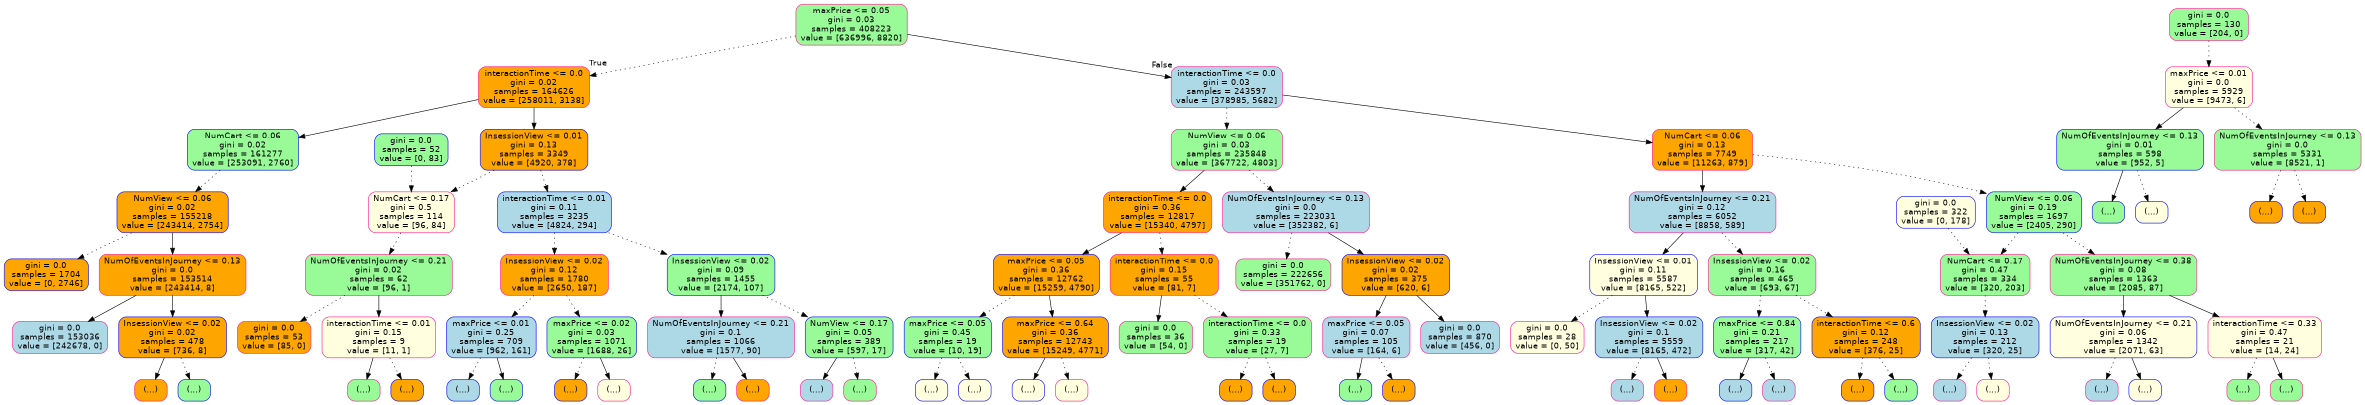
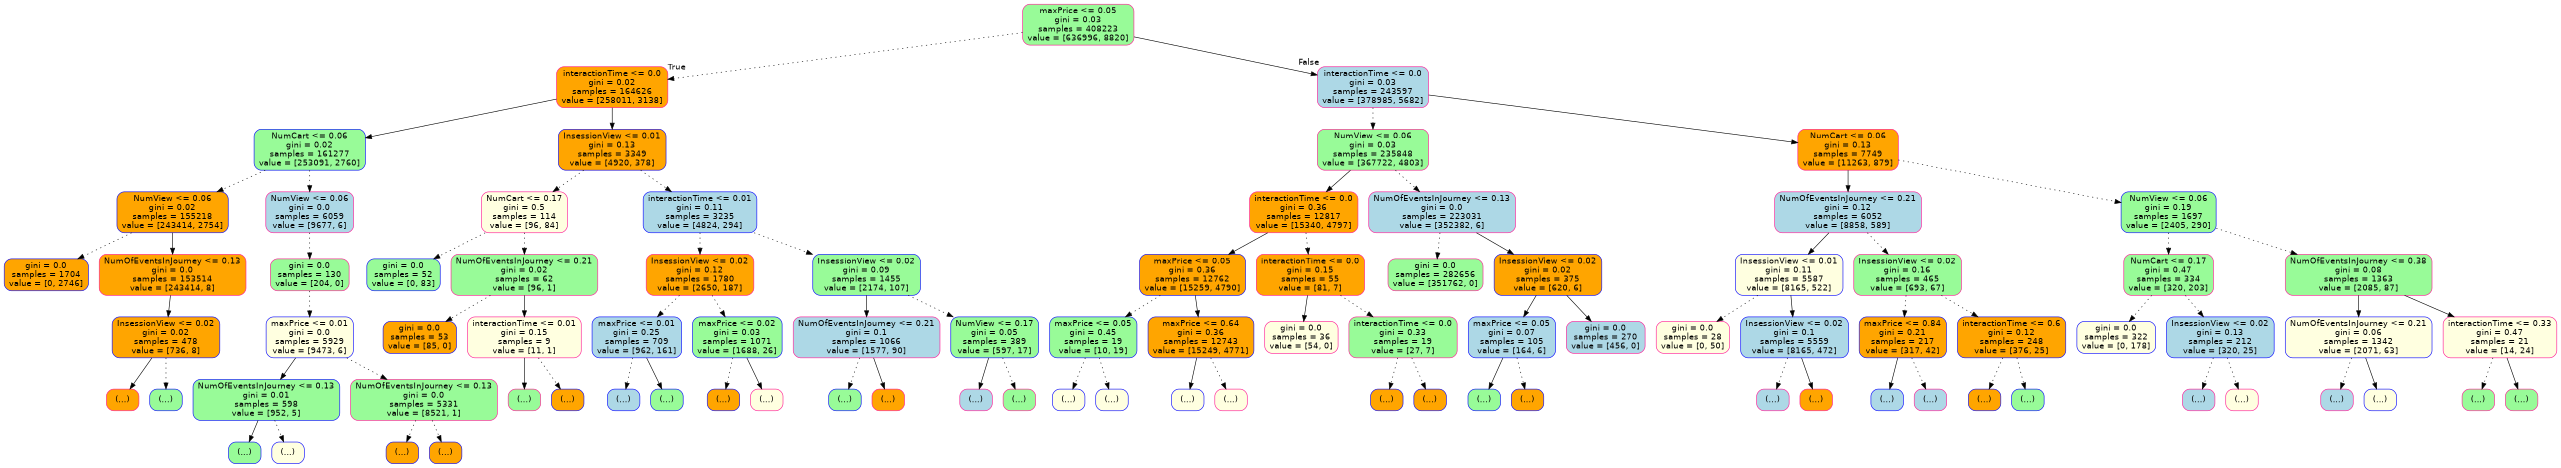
node "maxPrice <= 0.01 gini = 0.0 samples = 5929 value = [9473, 6]": color deeppink -> blue
edge "gini = 0.0 samples = 52 value = [0, 83]" -> "NumCart <= 0.17 gini = 0.5 samples = 114 value = [96, 84]": reversed
node "NumView <= 0.06 gini = 0.0 samples = 6059 value = [9677, 6]": added
edge "gini = 0.0 samples = 322 value = [0, 178]" -> "NumCart <= 0.17 gini = 0.47 samples = 334 value = [320, 203]": reversed
node "gini = 0.0 samples = 222656 value = [351762, 0]": label "gini = 0.0 samples = 222656 value = [351762, 0]" -> "gini = 0.0 samples = 282656 value = [351762, 0]"
node "gini = 0.0 samples = 153036 value = [242678, 0]": removed
node "gini = 0.0 samples = 53 value = [85, 0]": color deeppink -> blue
node "gini = 0.0 samples = 36 value = [54, 0]": fillcolor palegreen -> lightyellow
node "maxPrice <= 0.05 gini = 0.07 samples = 105 value = [164, 6]": color deeppink -> blue
node "gini = 0.0 samples = 870 value = [456, 0]": label "gini = 0.0 samples = 870 value = [456, 0]" -> "gini = 0.0 samples = 270 value = [456, 0]"
node "maxPrice <= 0.84 gini = 0.21 samples = 217 value = [317, 42]": fillcolor palegreen -> orange
